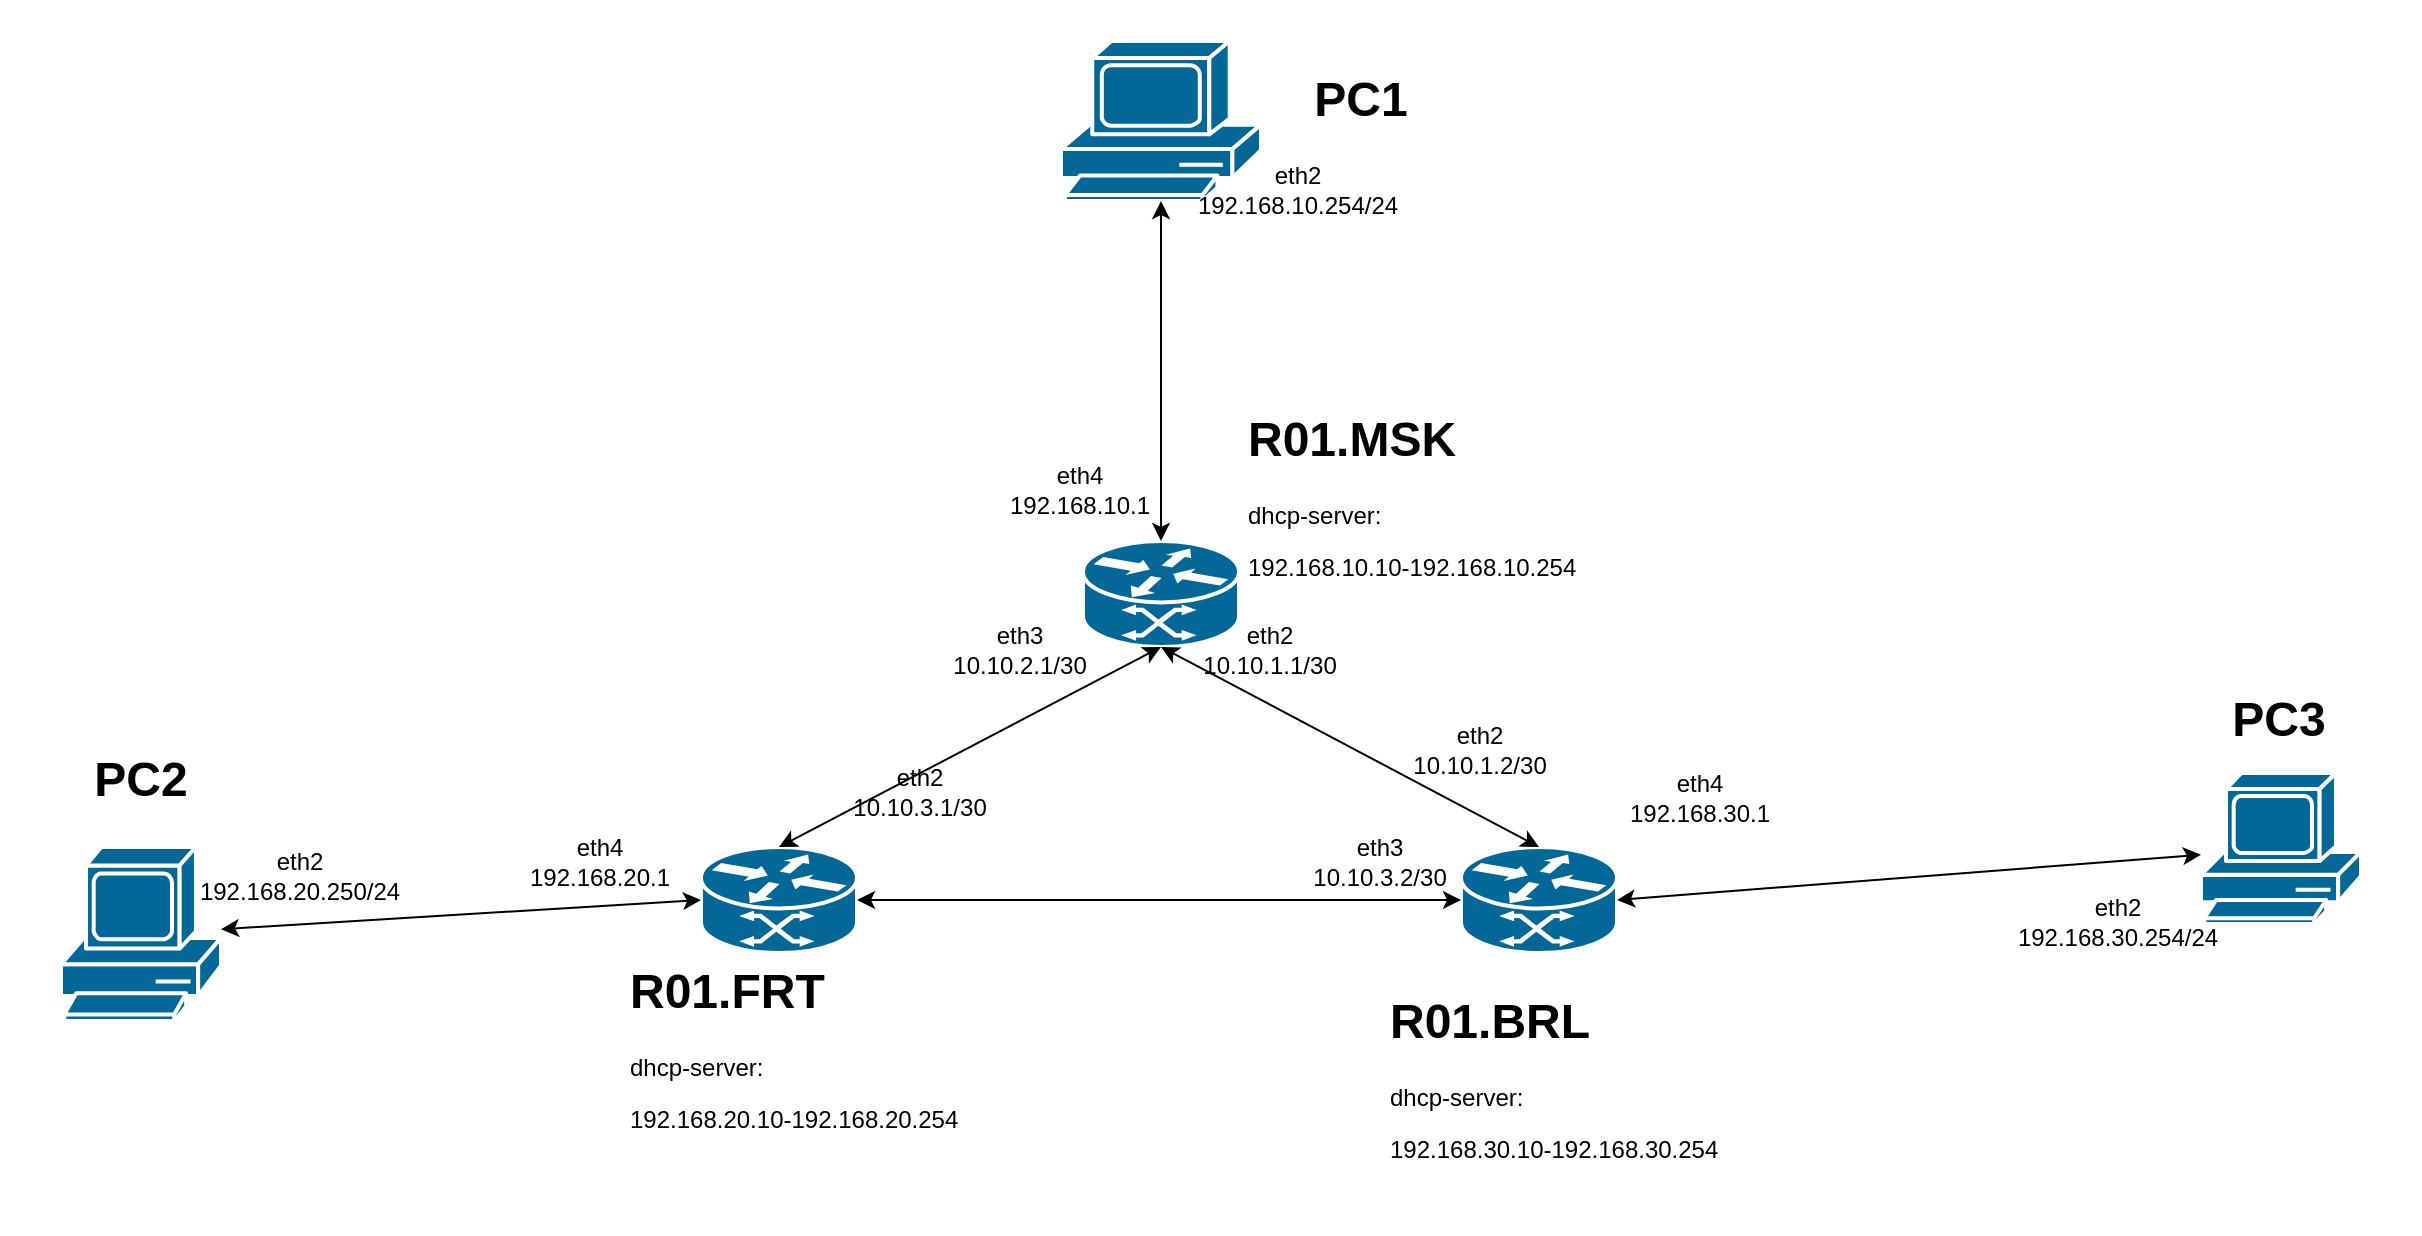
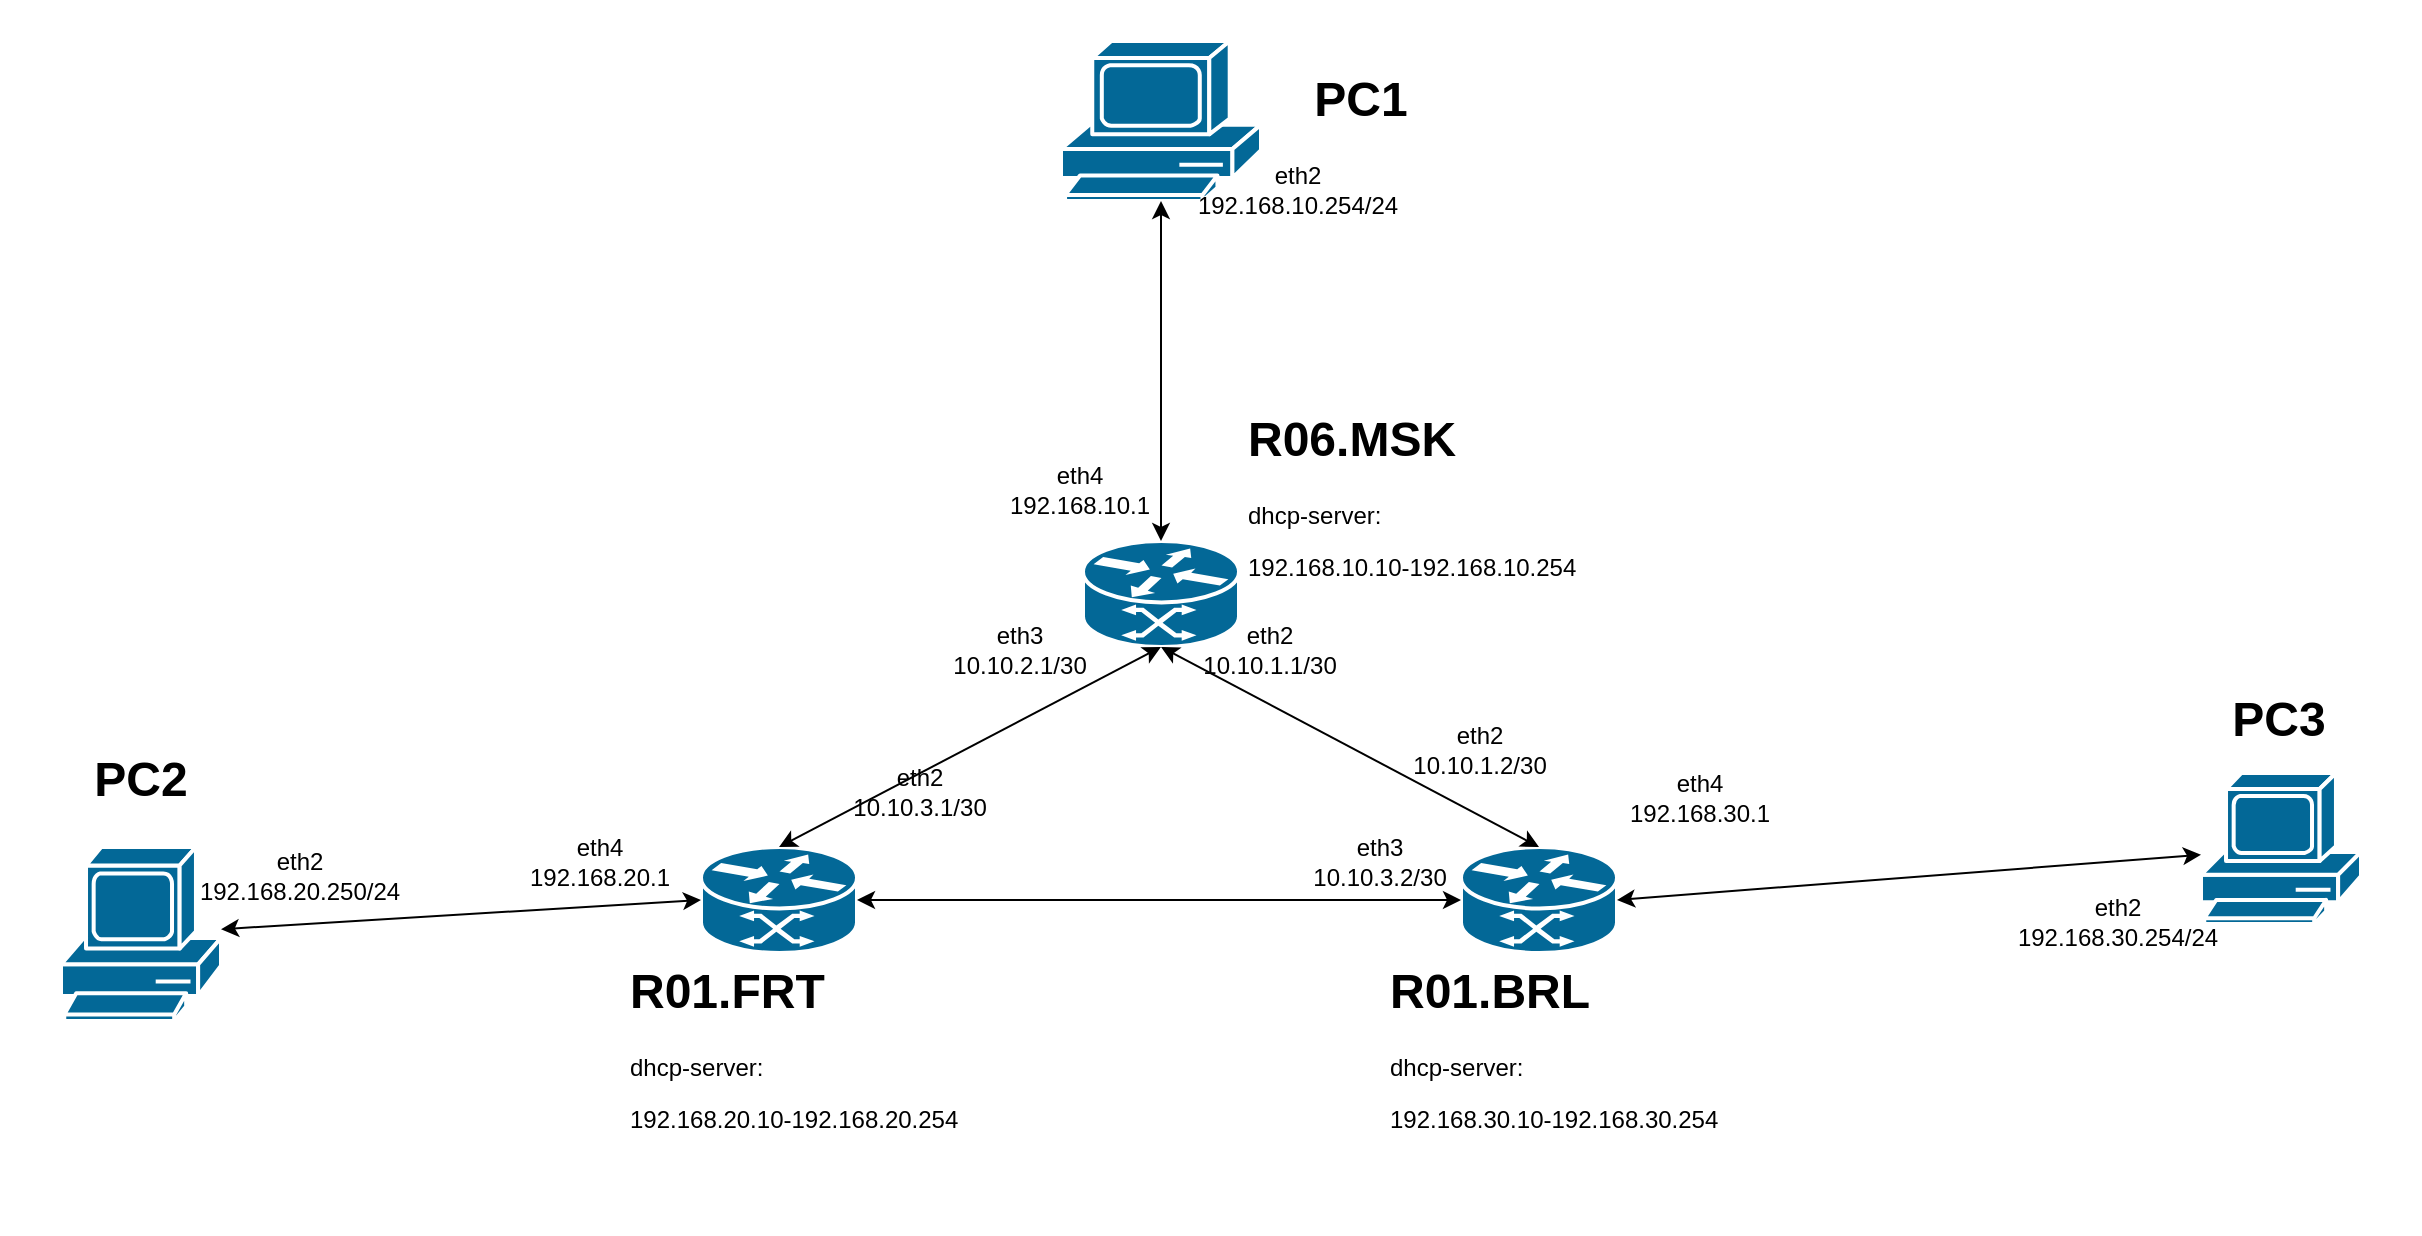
node "R01.MSK dhcp-server: 192.168.10.10-192.168.10.254": label "R01.MSK dhcp-server: 192.168.10.10-192.168.10.254" -> "R06.MSK dhcp-server: 192.168.10.10-192.168.10.254"
node "R01.BRLdhcp-server: 192.168.30.10-192.168.30.254": moved (1571, 1103) -> (1571, 1073)
